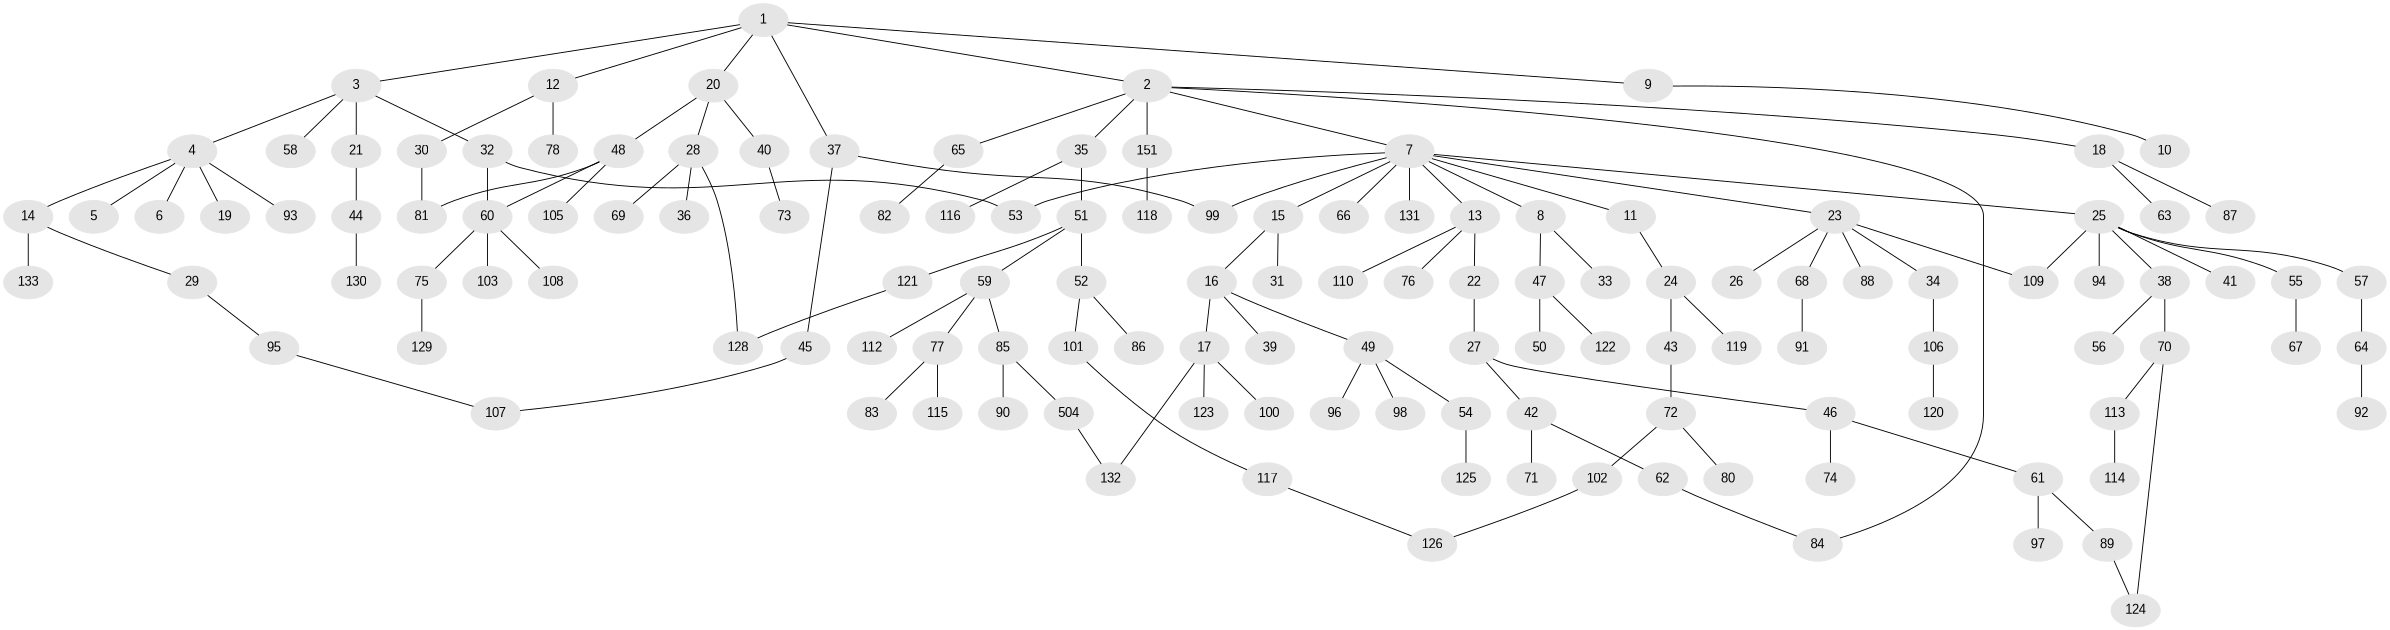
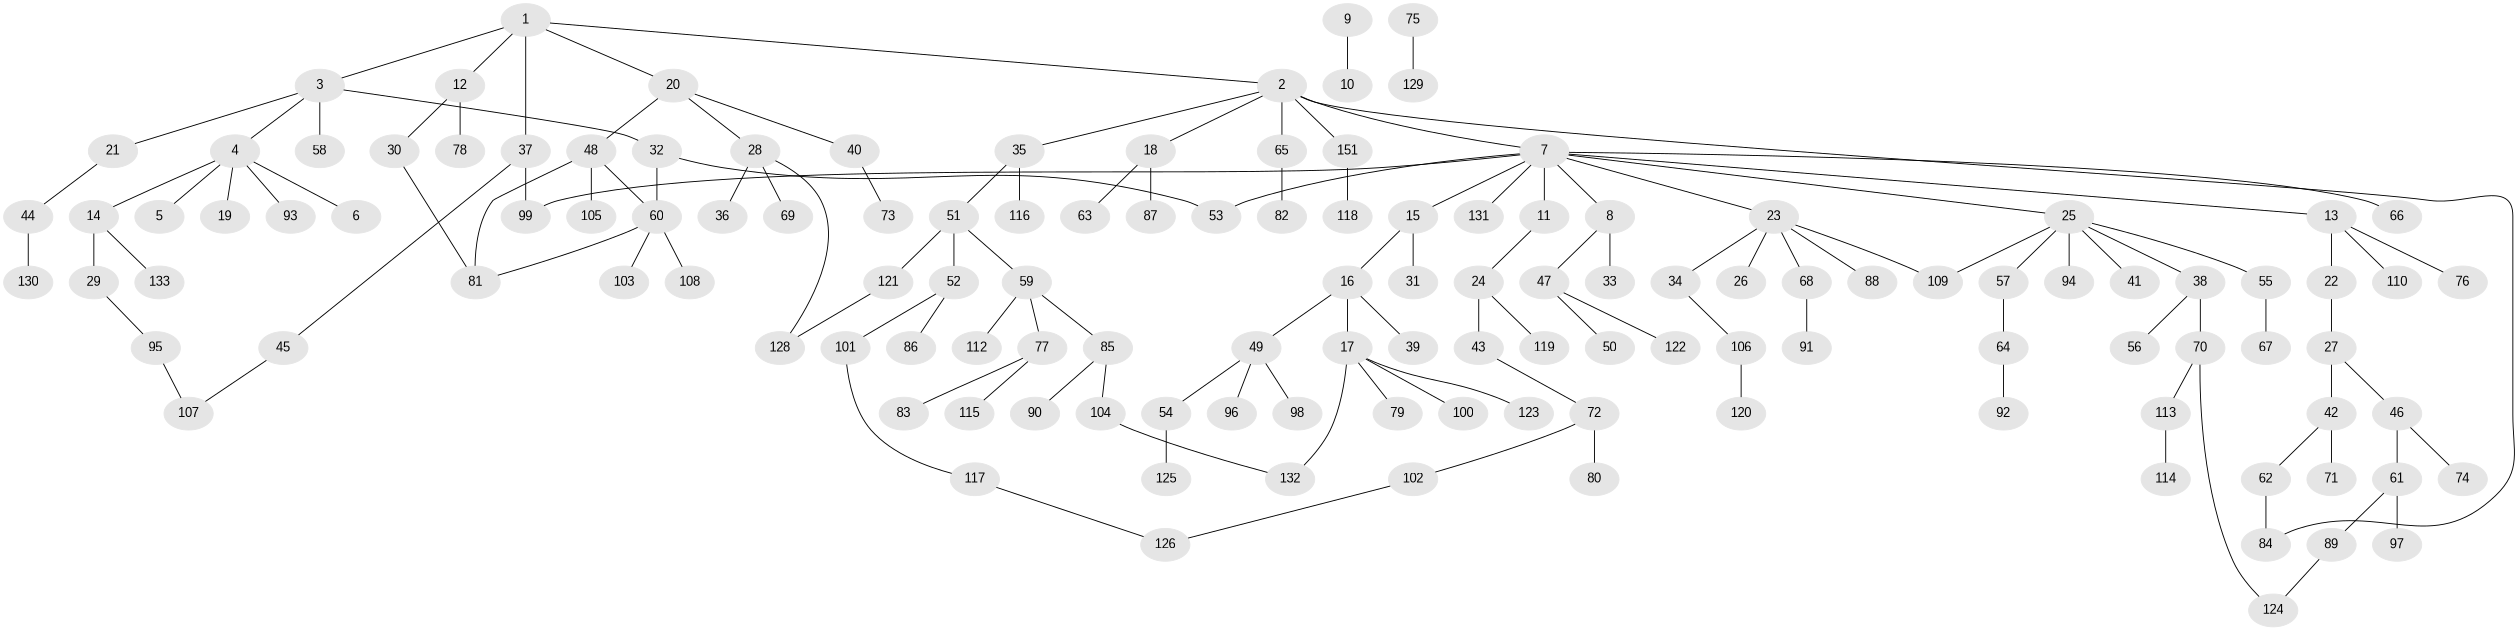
edge "1" -- "9": removed
edge "60" -- "75": now "60" -- "81"
node "504": label "504" -> "104"
node "79": added
